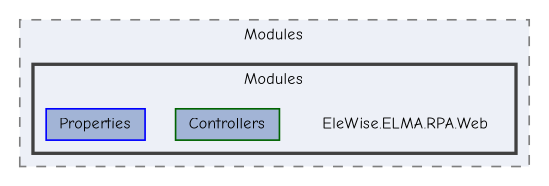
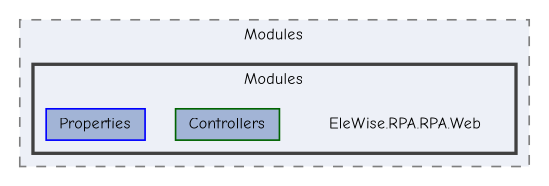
node "EleWise.ELMA.RPA.Web": label "EleWise.ELMA.RPA.Web" -> "EleWise.RPA.RPA.Web"
